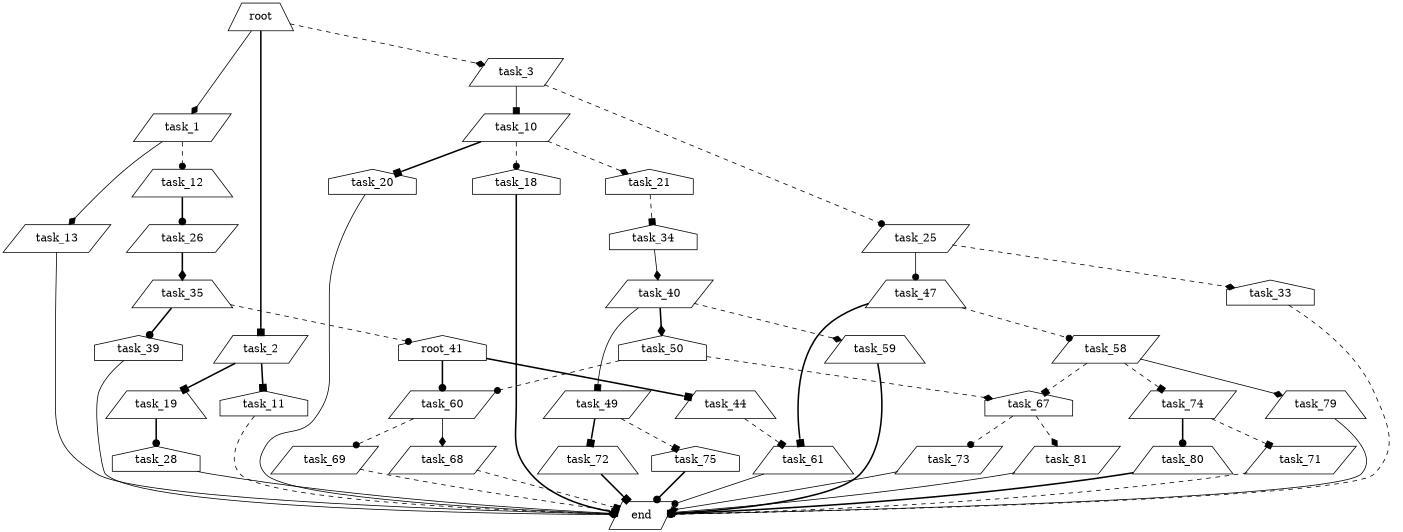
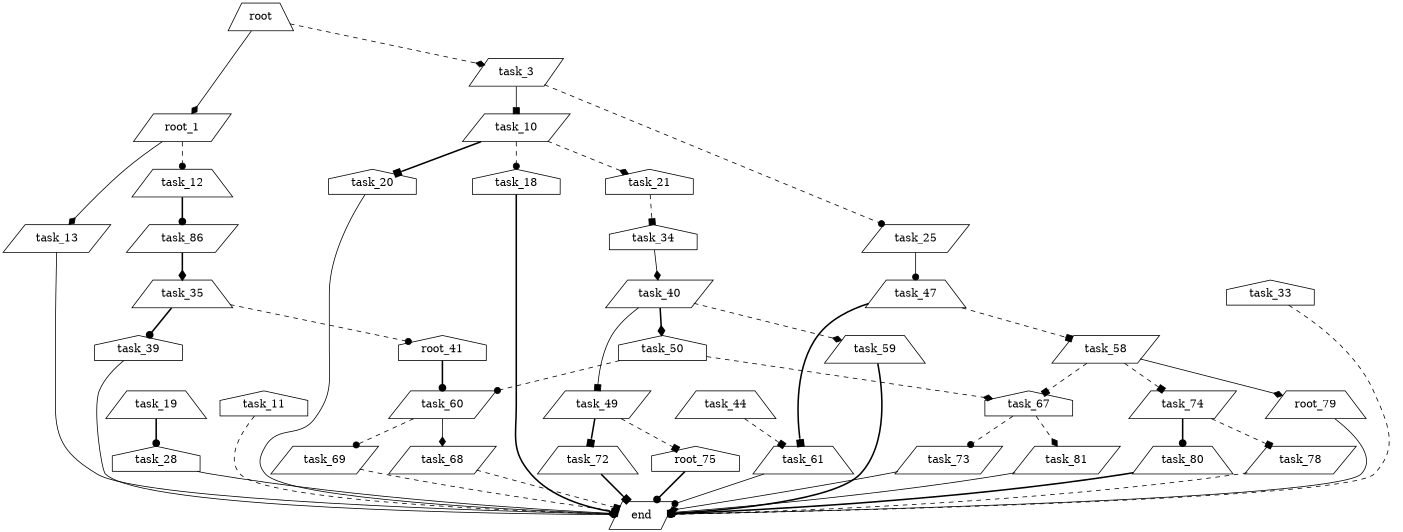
node "task_1": label "task_1" -> "root_1"
node "task_26": label "task_26" -> "task_86"
edge "task_25" -> "task_33": removed
edge "task_47" -> "task_58": arrowhead dot -> box
node "task_2": removed
edge "root_41" -> "task_44": removed
node "task_79": label "task_79" -> "root_79"
node "task_75": label "task_75" -> "root_75"
node "task_71": label "task_71" -> "task_78"
